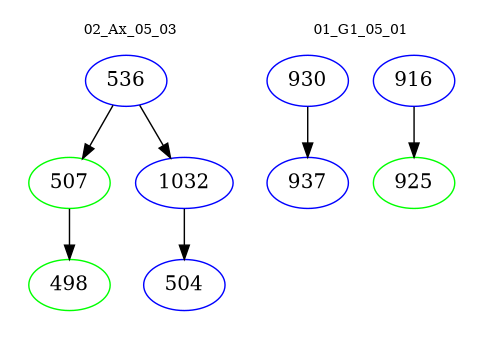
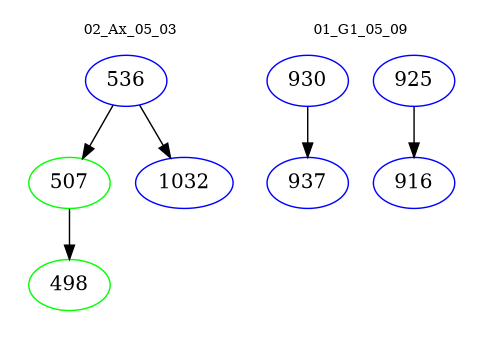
cluster "01_G1_05_01": label "01_G1_05_01" -> "01_G1_05_09"
edge "916" -> "925": reversed
node "925": color green -> blue
node "504": removed
